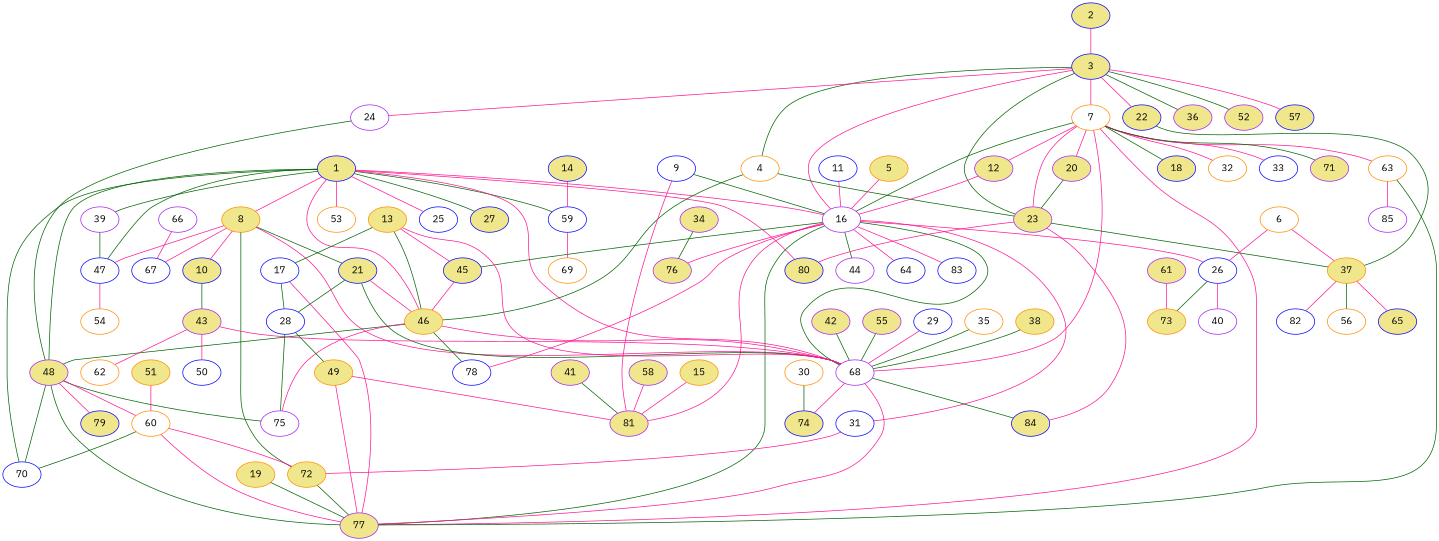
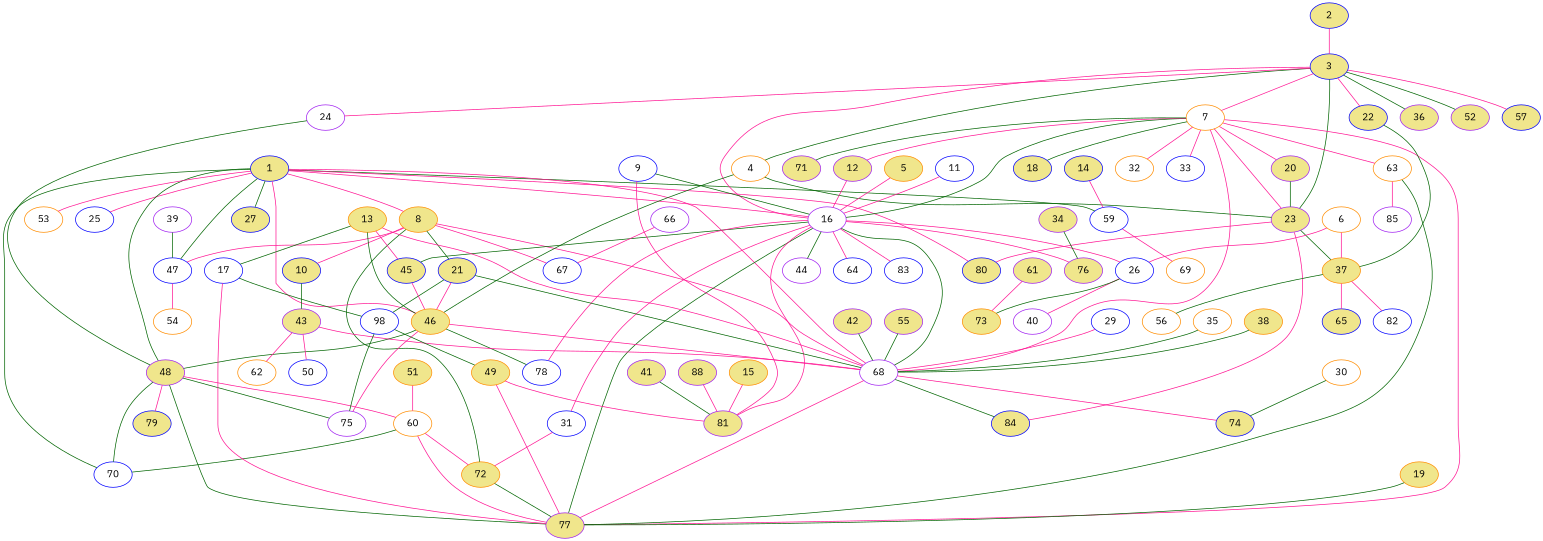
edge "1" -- "39": removed
node "28": label "28" -> "98"
node "58": label "58" -> "88"
